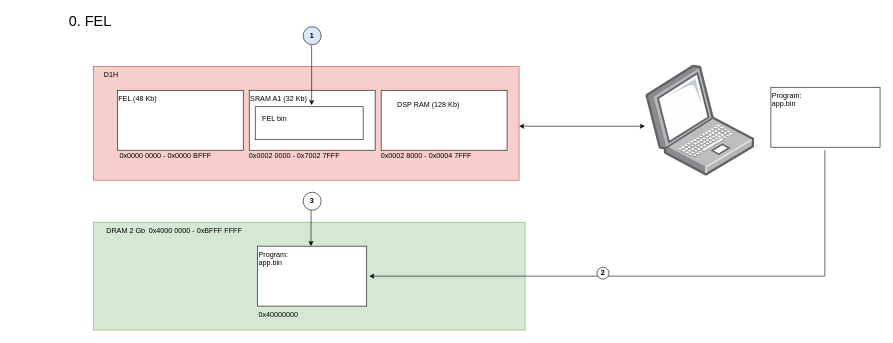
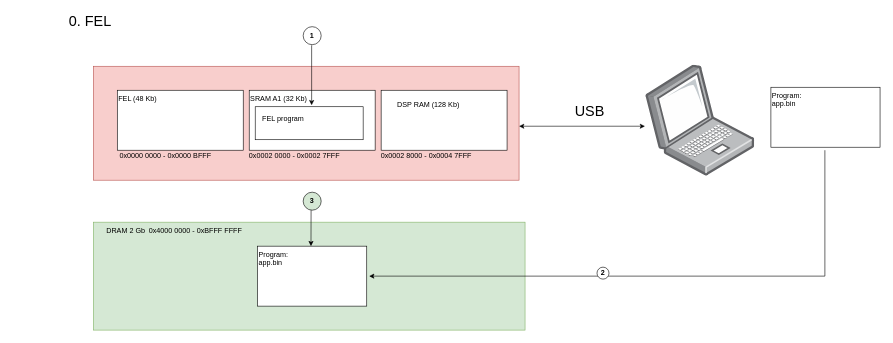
node "1": fillcolor #dae8fc -> #ffffff
node "D1H": removed
node "USB": added
node "FEL bin": label "FEL bin" -> "FEL program"
node "0x0002 0000 - 0x7002 7FFF": label "0x0002 0000 - 0x7002 7FFF" -> "0x0002 0000 - 0x0002 7FFF"
node "3": fillcolor #ffffff -> #d5e8d4
node "0x40000000": removed
